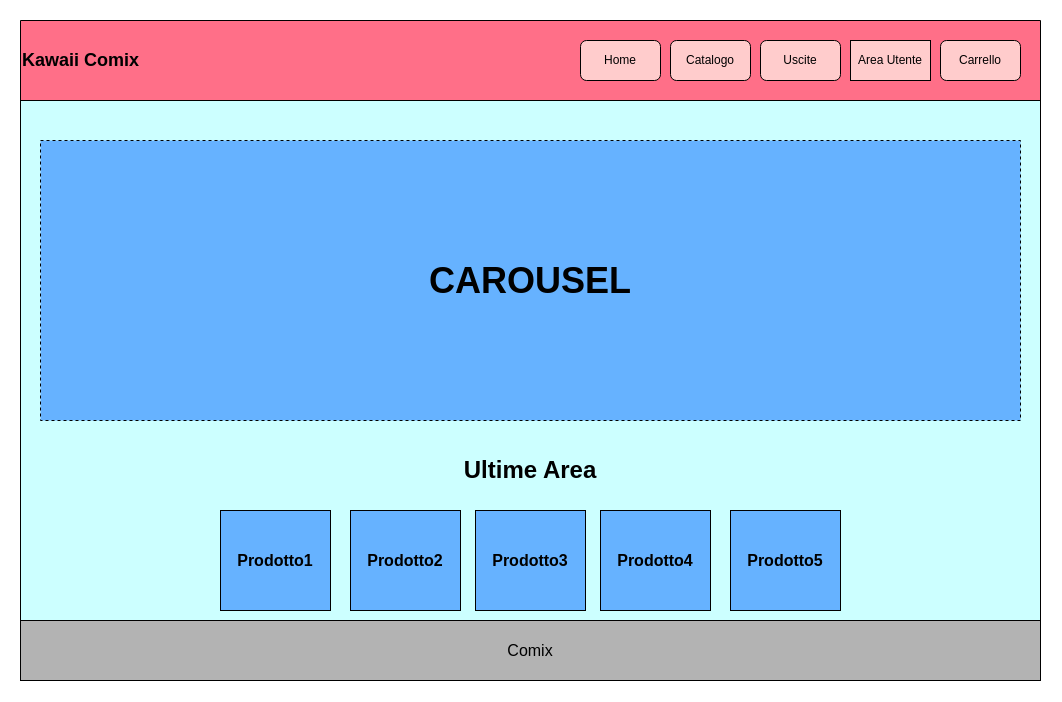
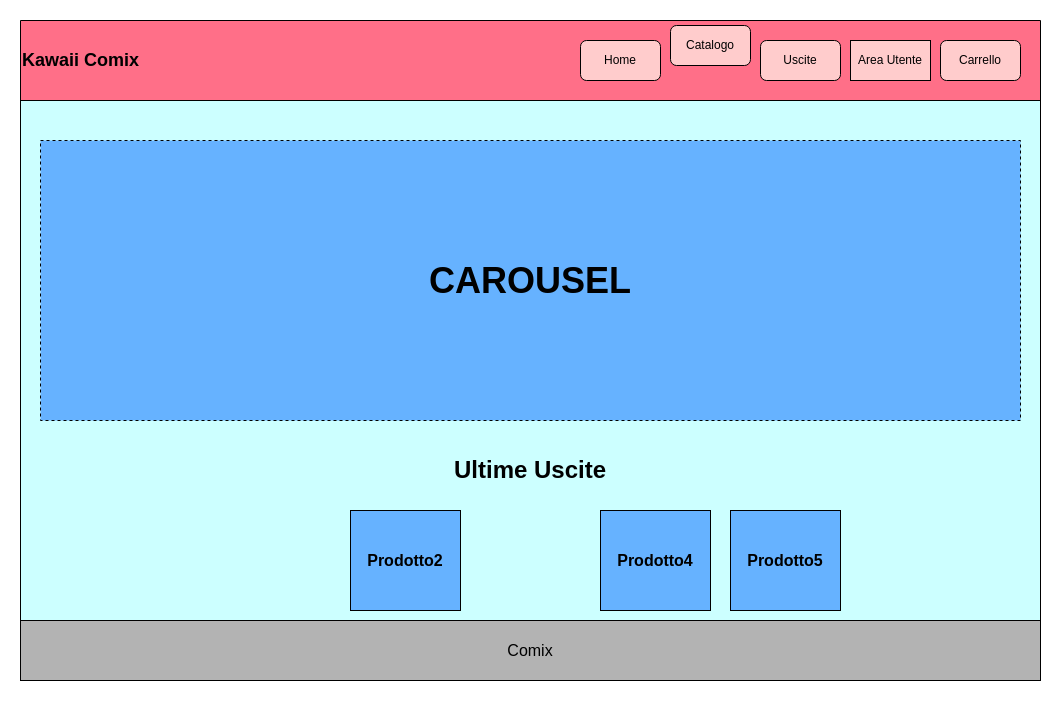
node "Catalogo": moved (711, 61) -> (711, 46)
node "Ultime Area": label "Ultime Area" -> "Ultime Uscite"
node "Prodotto1": removed
node "Prodotto3": removed
